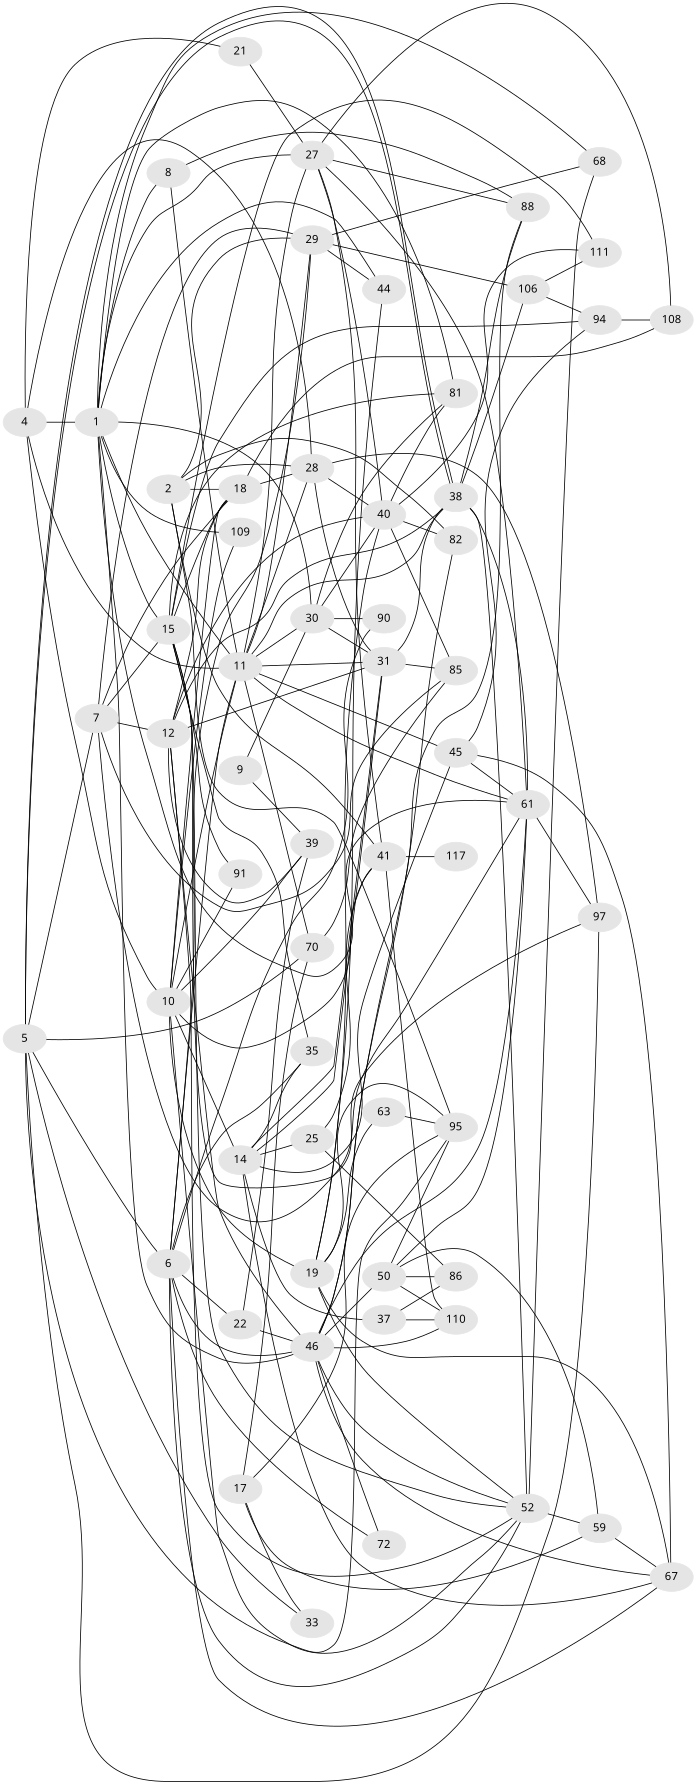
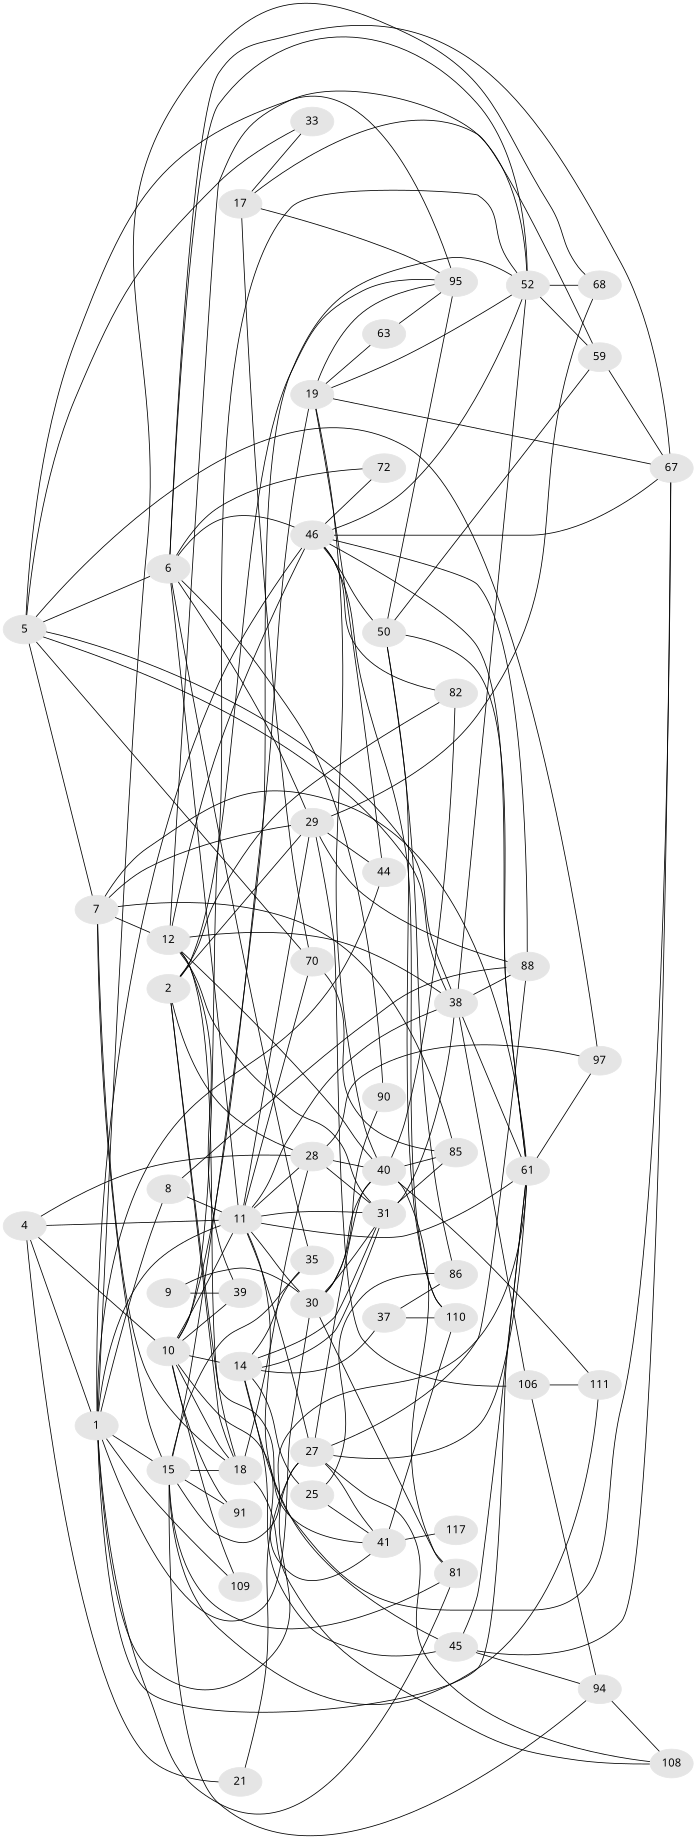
edge "29" -- "88": added
edge "15" -- "97": now "15" -- "61"
node "22": removed
